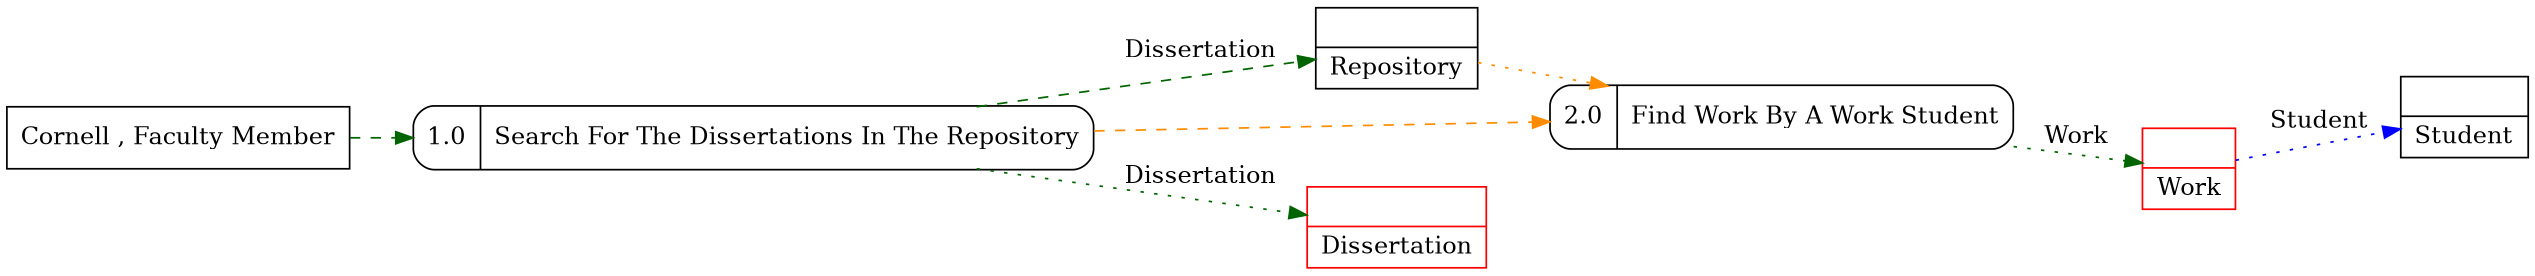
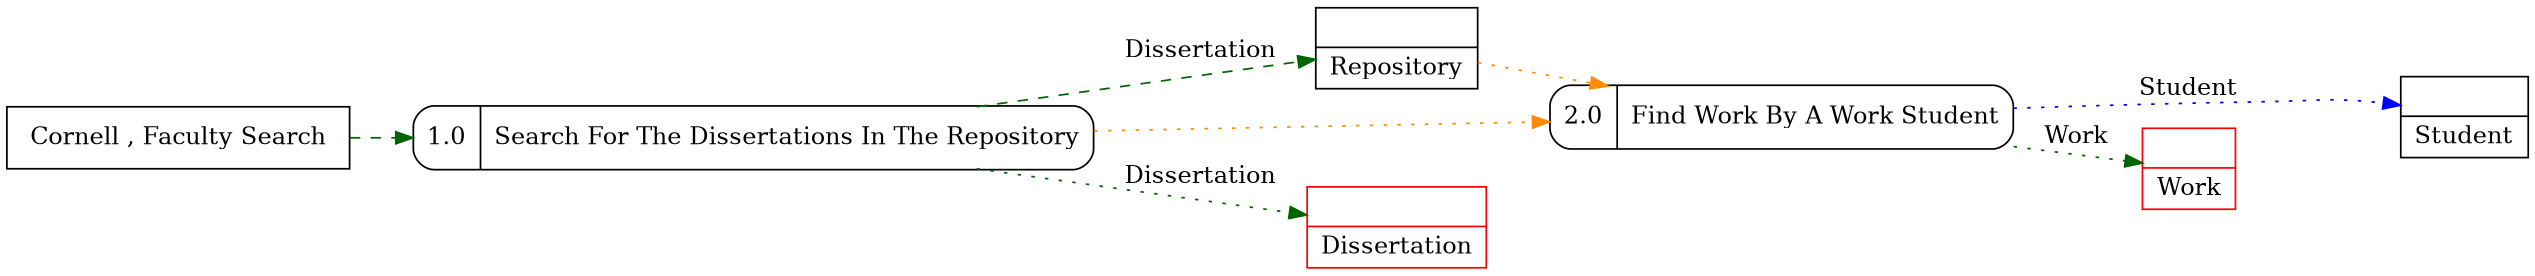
edge "1.0" -> "2.0": style dashed -> dotted
node "Cornell , Faculty Member": label "Cornell , Faculty Member" -> "Cornell , Faculty Search"
edge "Work" -> "Student": now "2.0" -> "Student"
